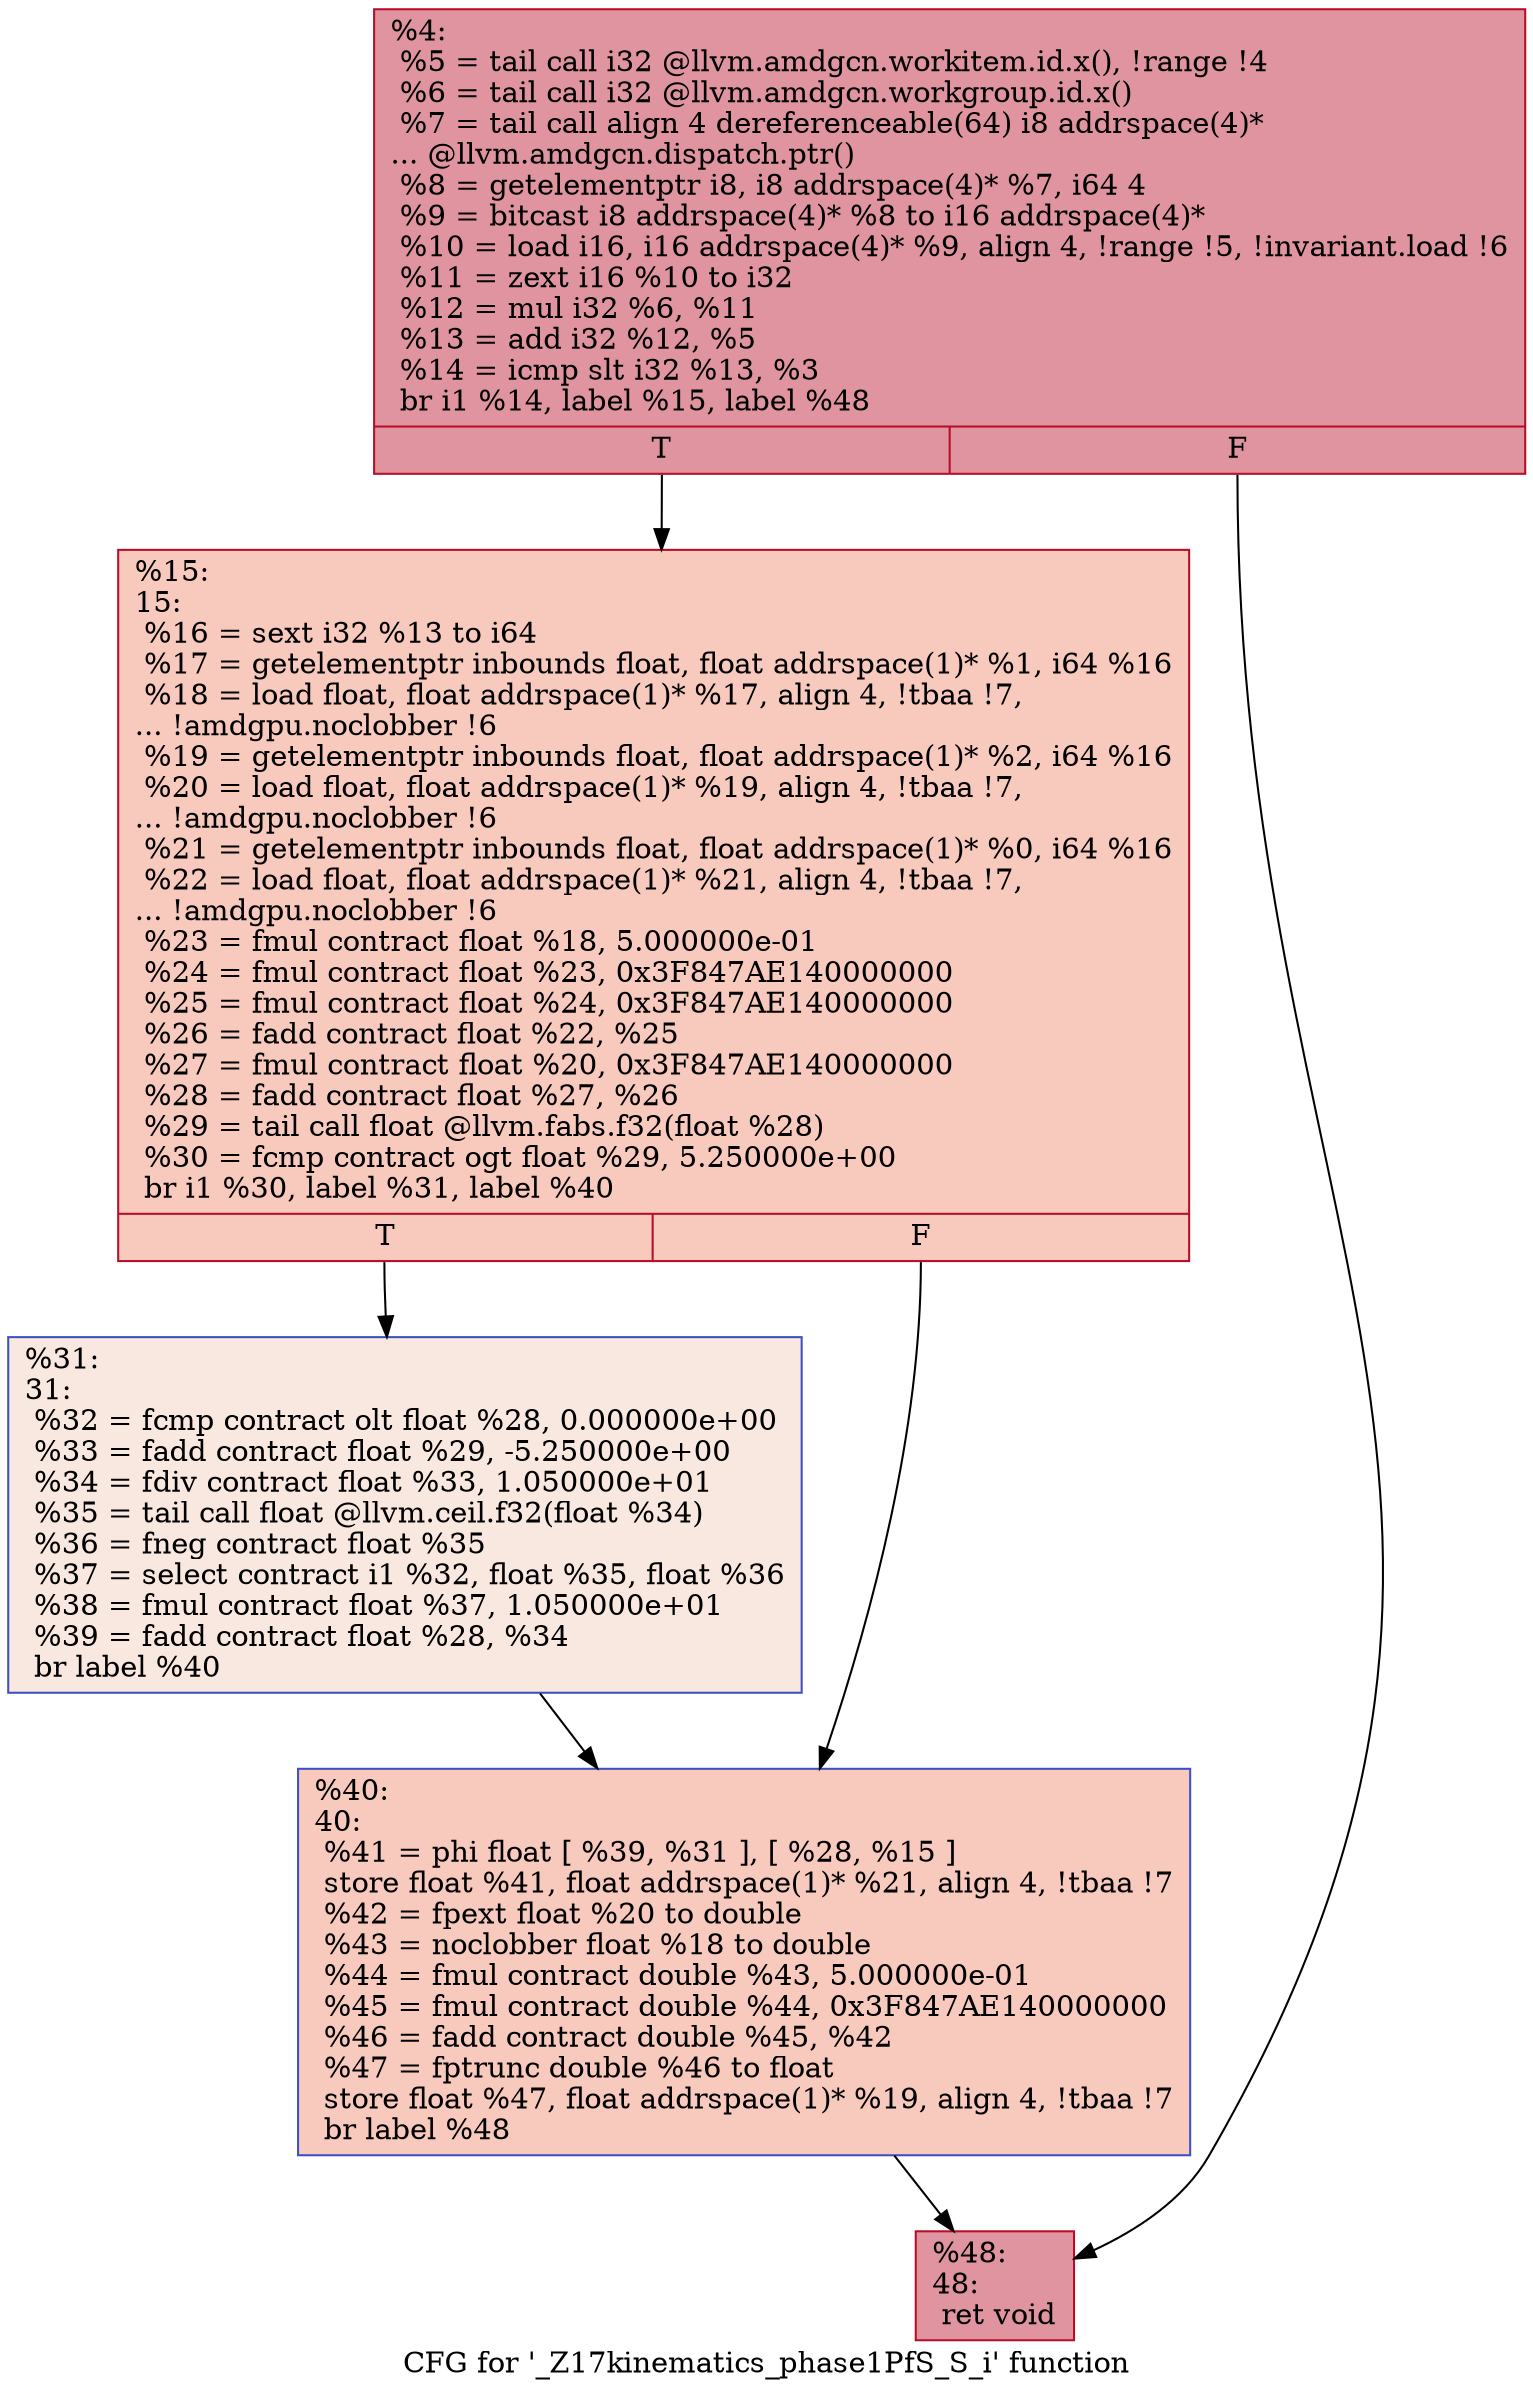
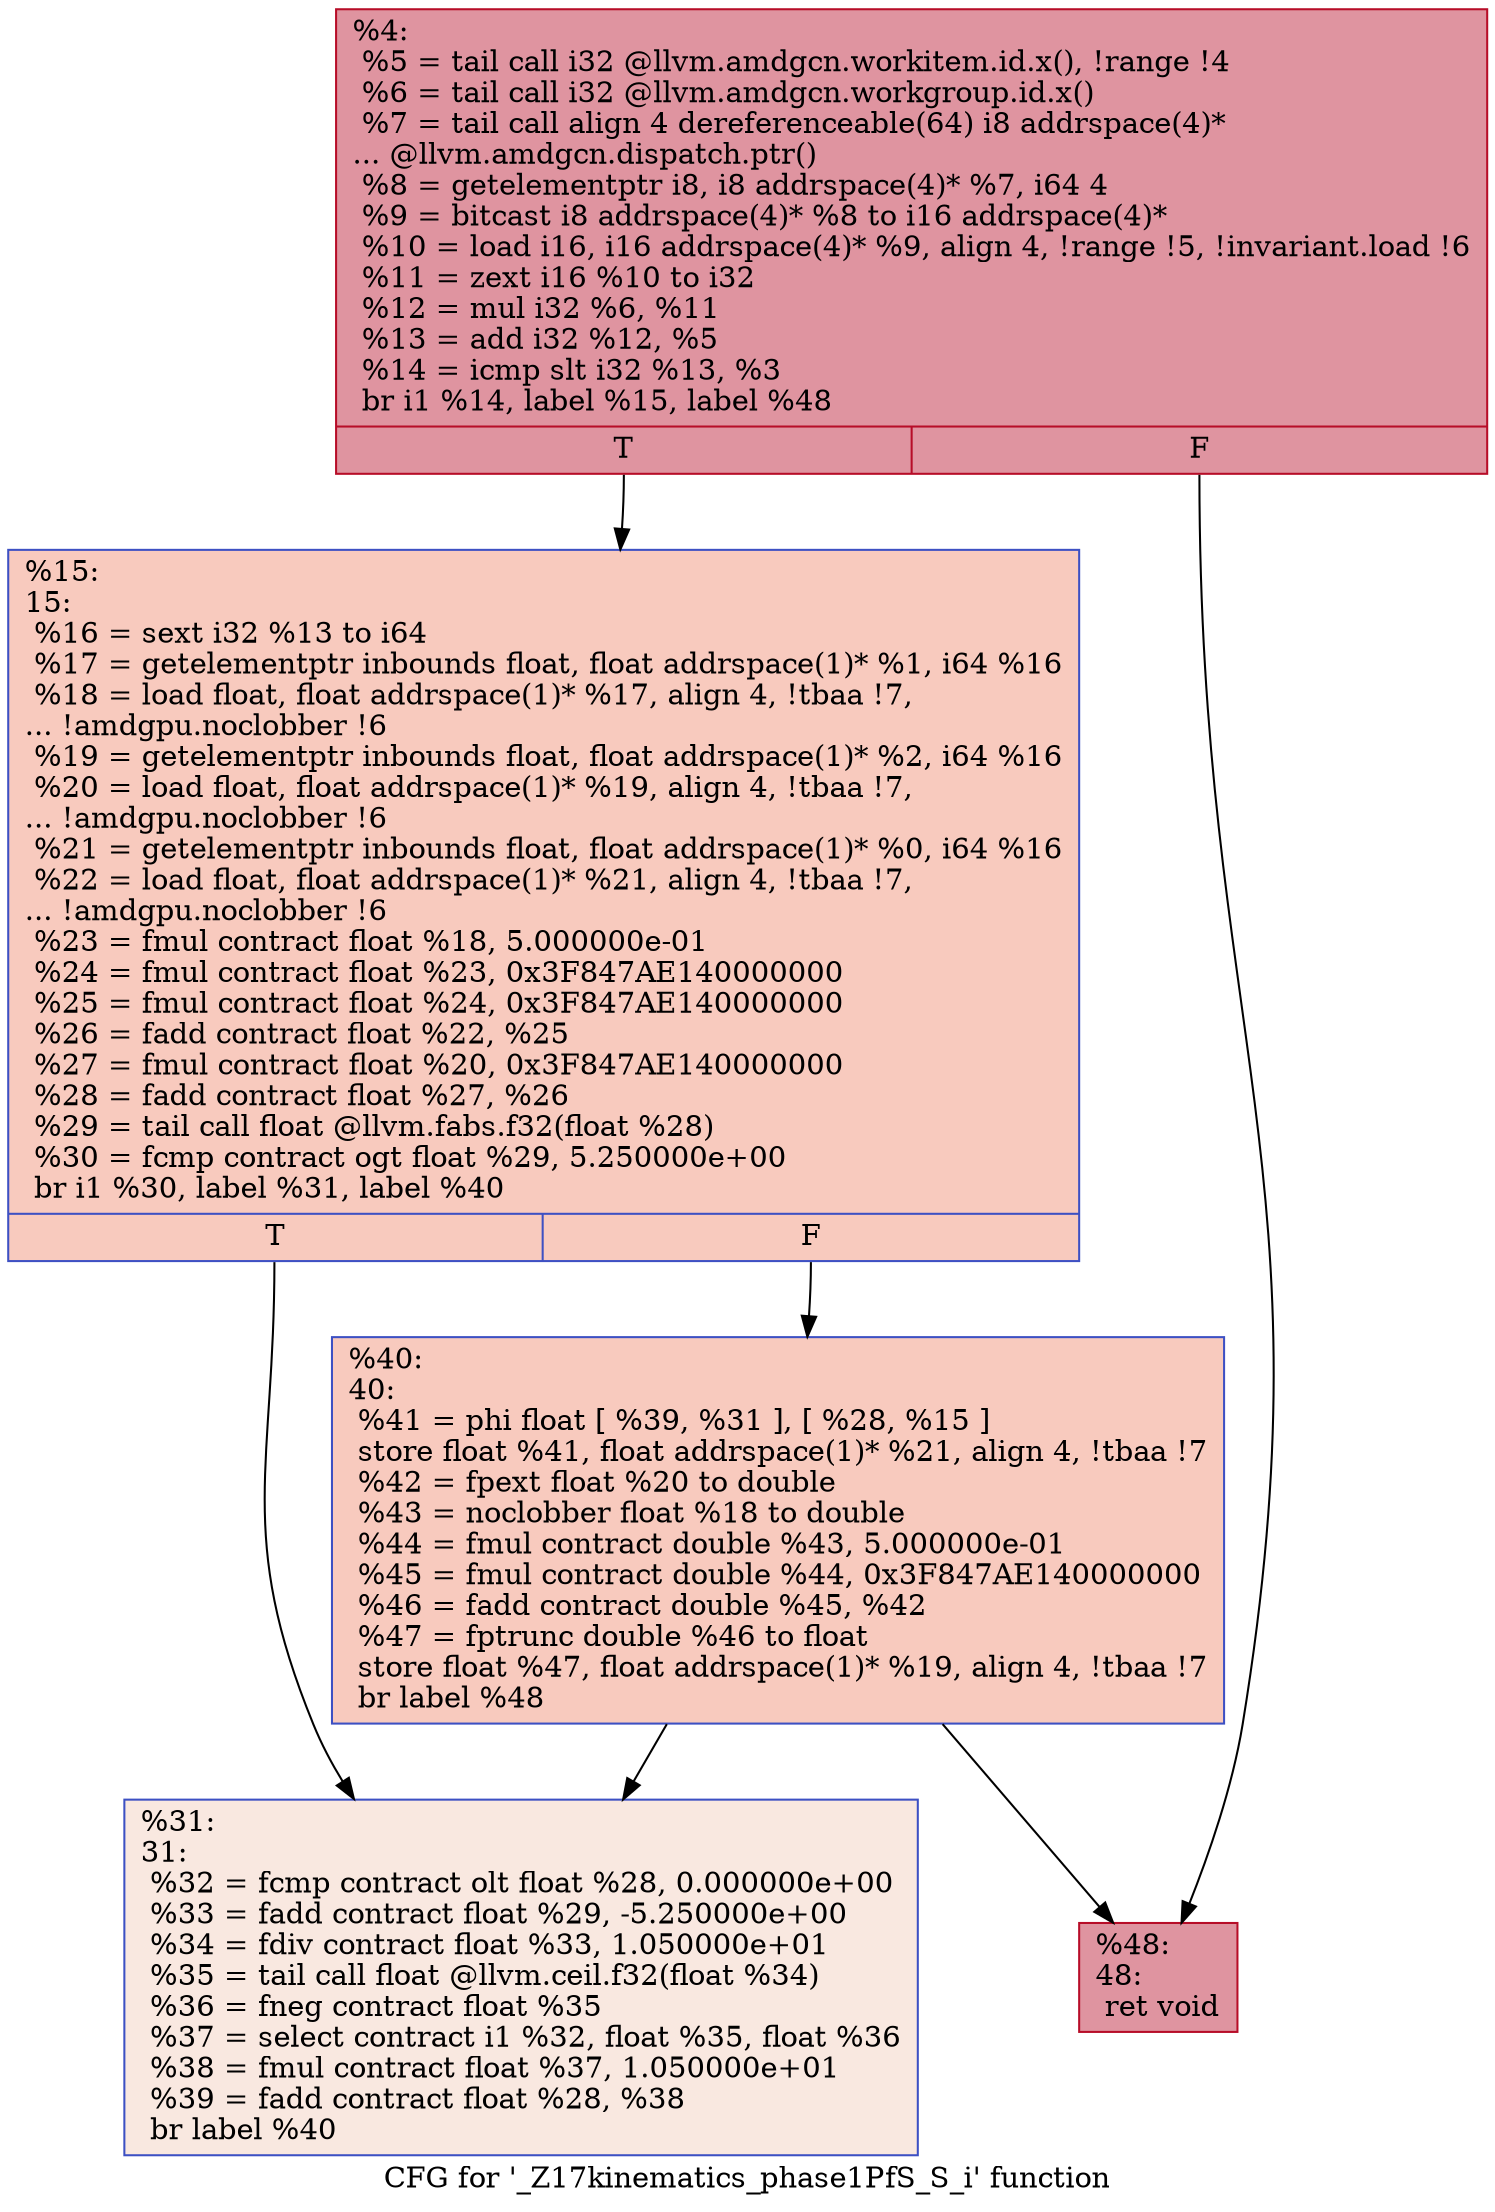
node "%15:": color #b70d28ff -> #3d50c3ff
node "%31:": text "%39 = fadd contract float %28, %34" -> "%39 = fadd contract float %28, %38"
edge "%31:" -> "%40:": reversed
